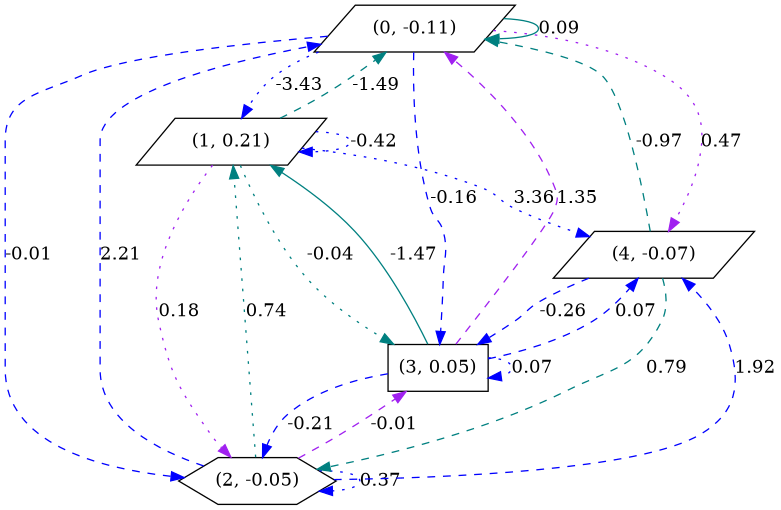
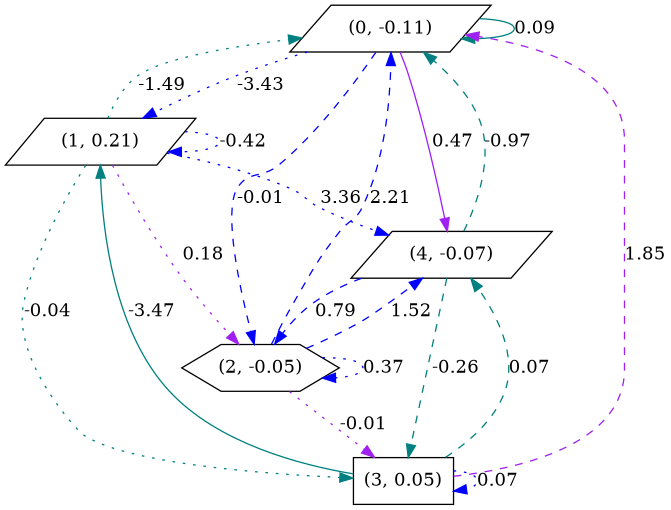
edge "(0, -0.11)" -> "(4, -0.07)": style dotted -> solid
edge "(1, 0.21)" -> "(0, -0.11)": style dashed -> dotted
edge "(0, -0.11)" -> "(3, 0.05)": removed, label "-0.16"
edge "(3, 0.05)" -> "(0, -0.11)": label "1.35" -> "1.85"
edge "(3, 0.05)" -> "(1, 0.21)": label "-1.47" -> "-3.47"
edge "(4, -0.07)" -> "(3, 0.05)": color blue -> teal
edge "(2, -0.05)" -> "(1, 0.21)": removed, label "0.74"
edge "(3, 0.05)" -> "(4, -0.07)": color blue -> teal
edge "(2, -0.05)" -> "(4, -0.07)": label "1.92" -> "1.52"
edge "(3, 0.05)" -> "(2, -0.05)": removed, label "-0.21"
edge "(4, -0.07)" -> "(2, -0.05)": color teal -> blue
edge "(2, -0.05)" -> "(3, 0.05)": style dashed -> dotted
